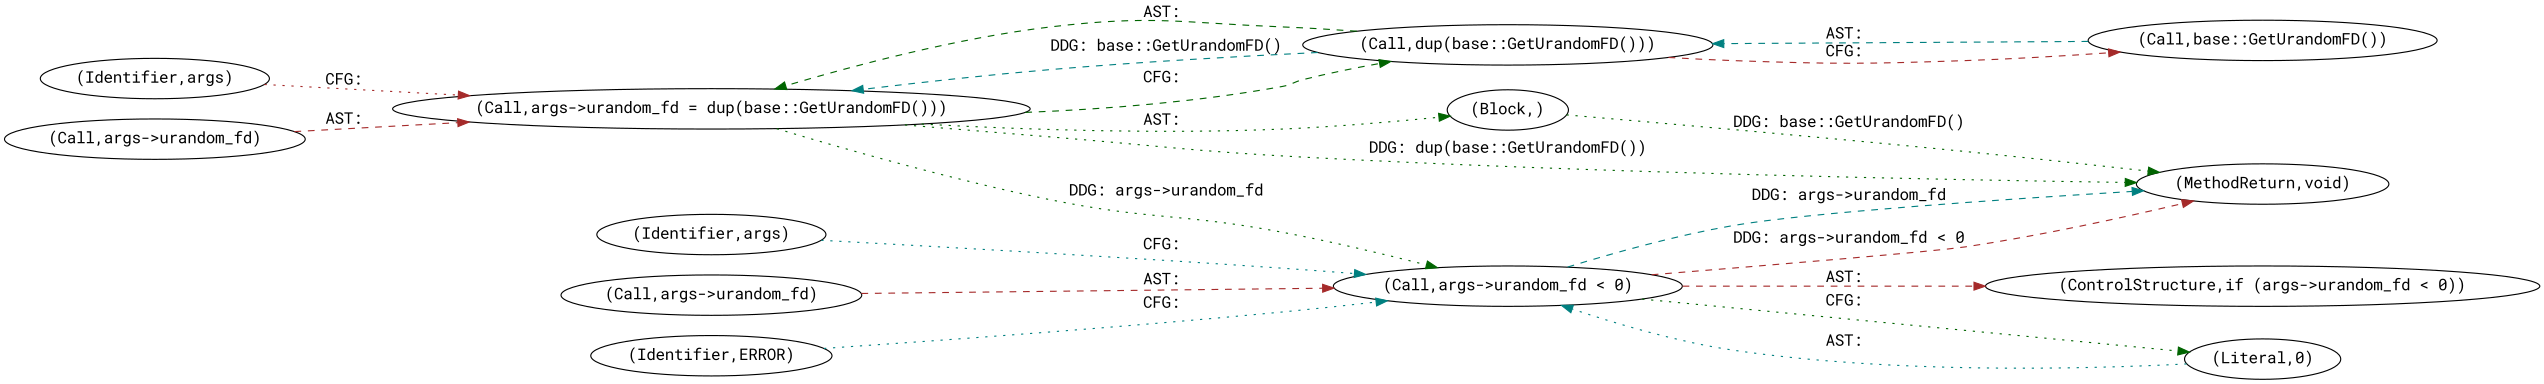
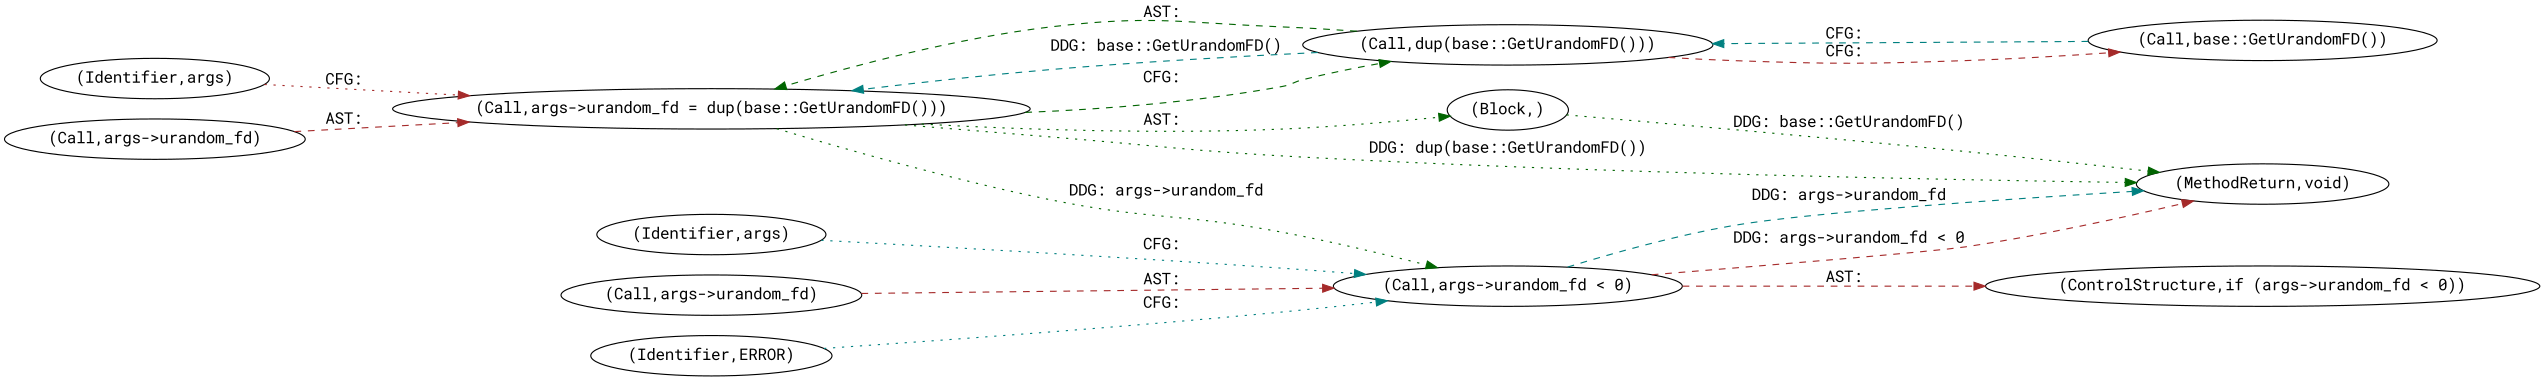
edge "(Call,base::GetUrandomFD())" -> "(Call,dup(base::GetUrandomFD()))": label "AST: " -> "CFG: "
node "(Literal,0)": removed
